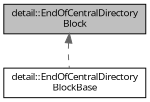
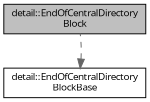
edge "detail::EndOfCentralDirectory BlockBase" -> "detail::EndOfCentralDirectory Block": reversed
